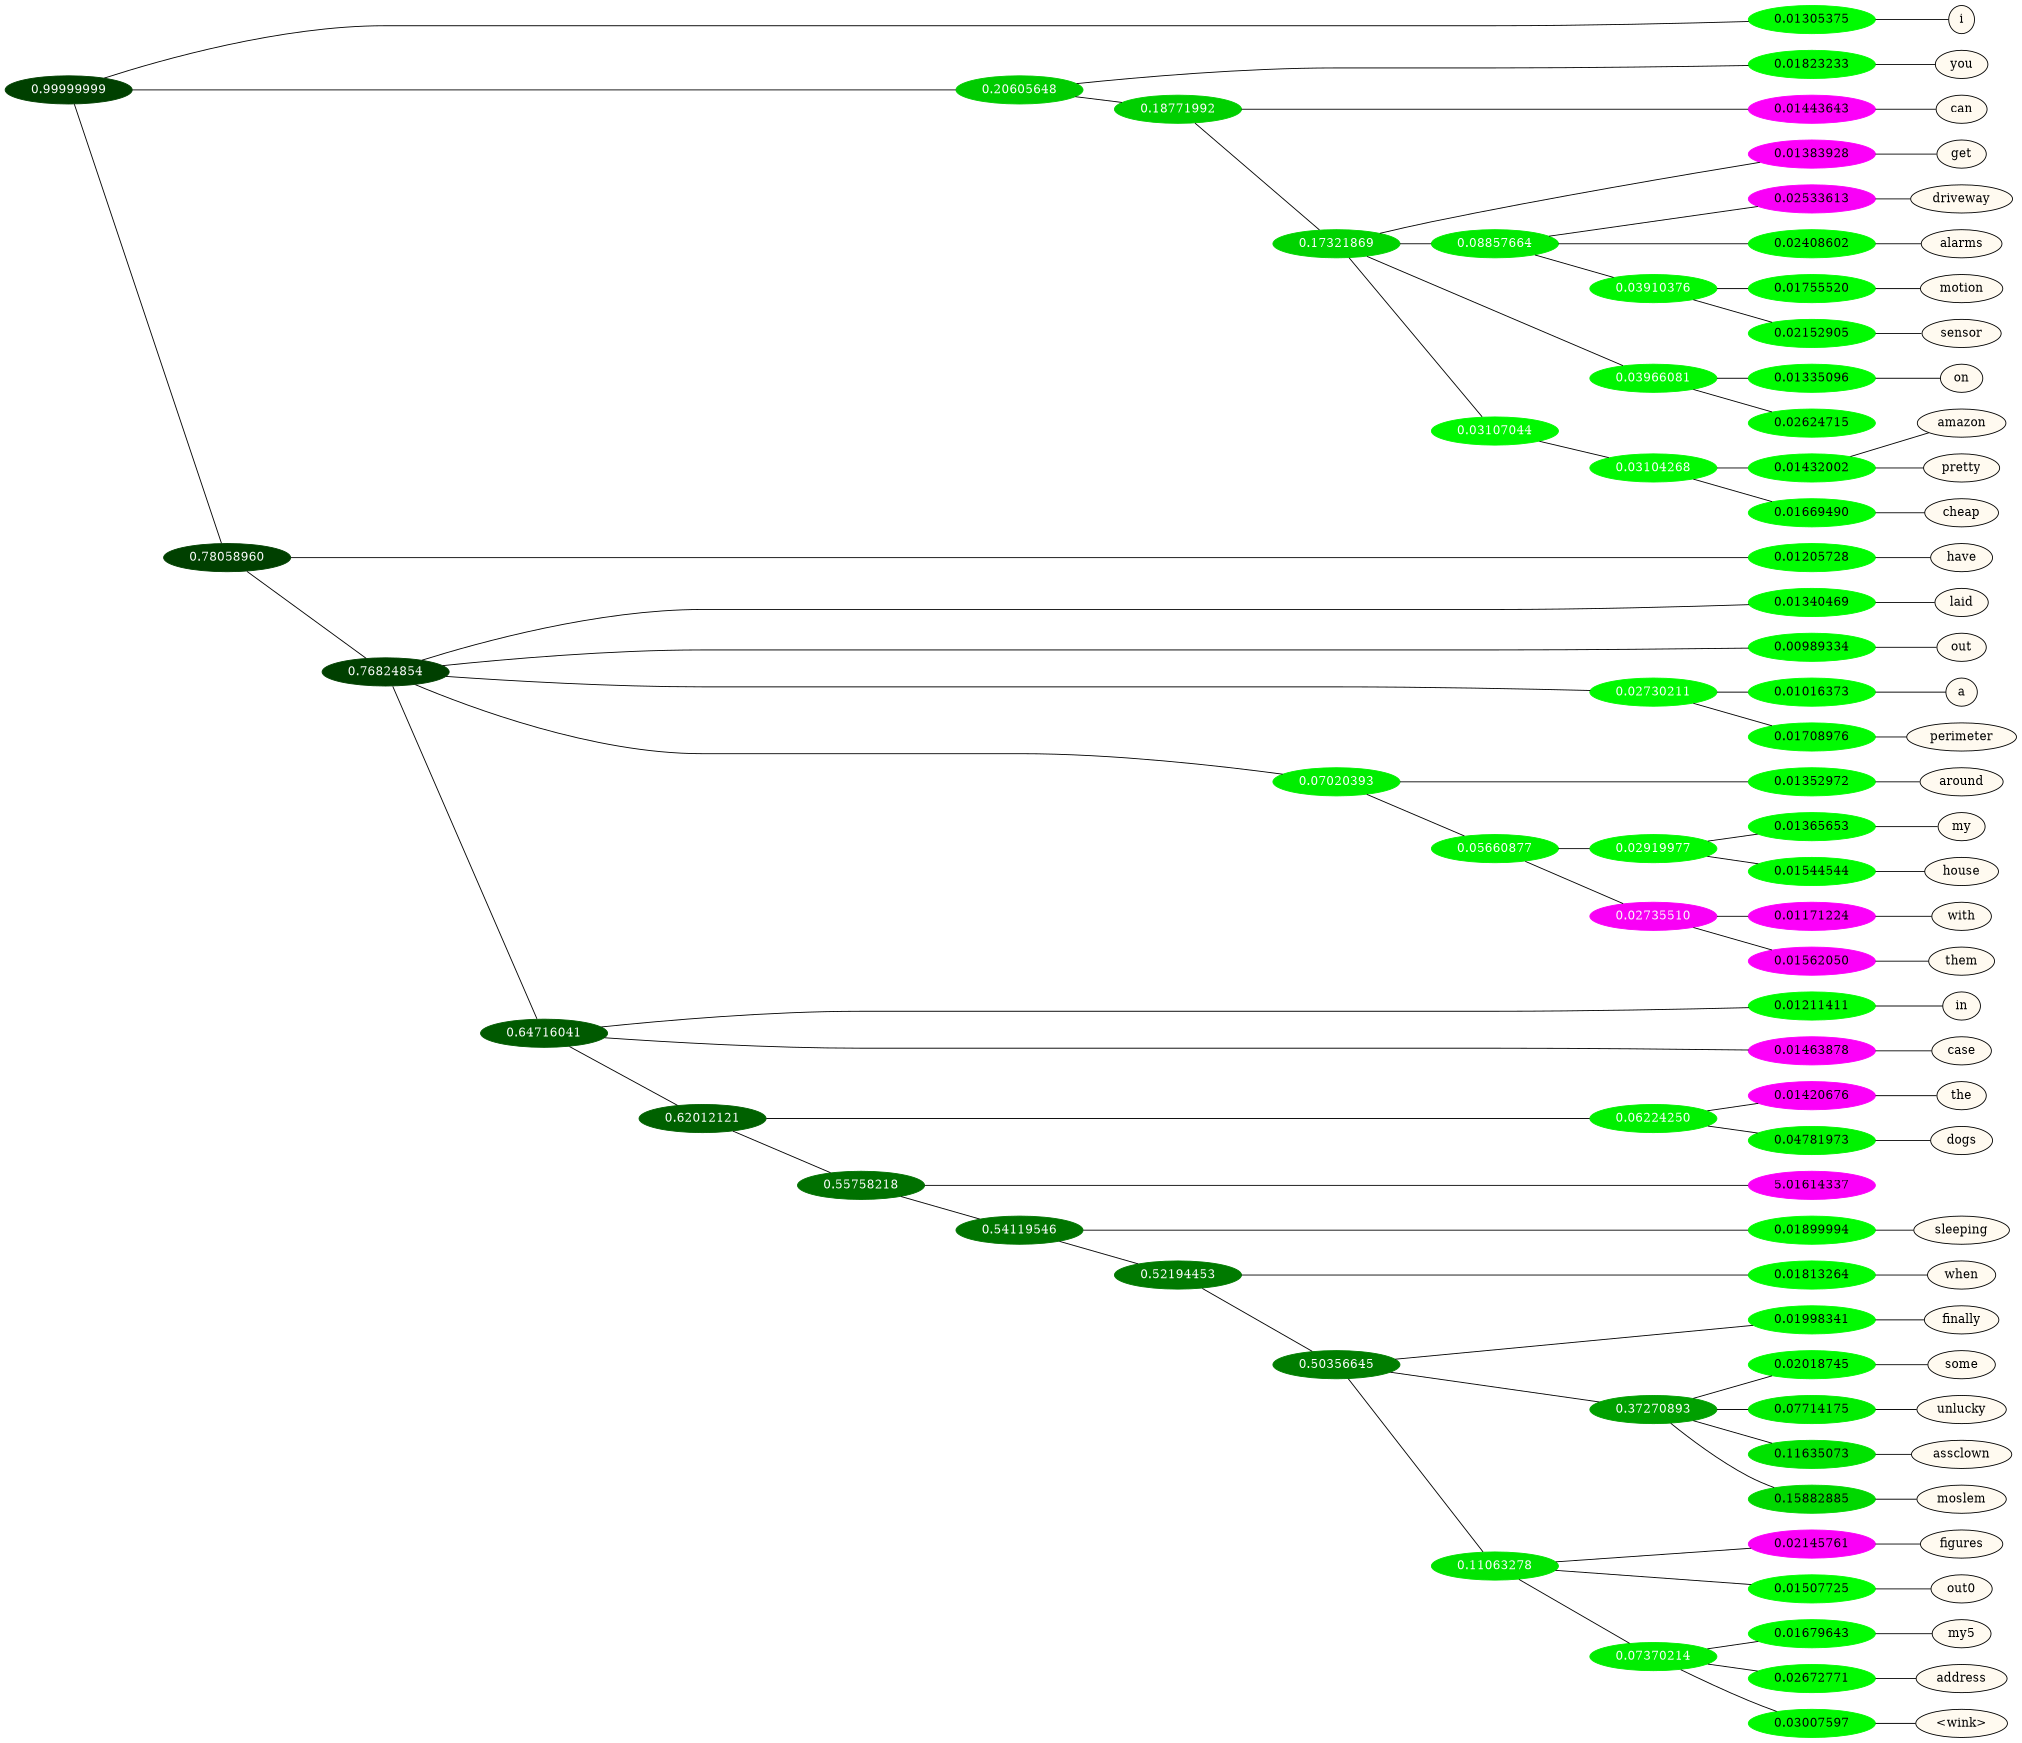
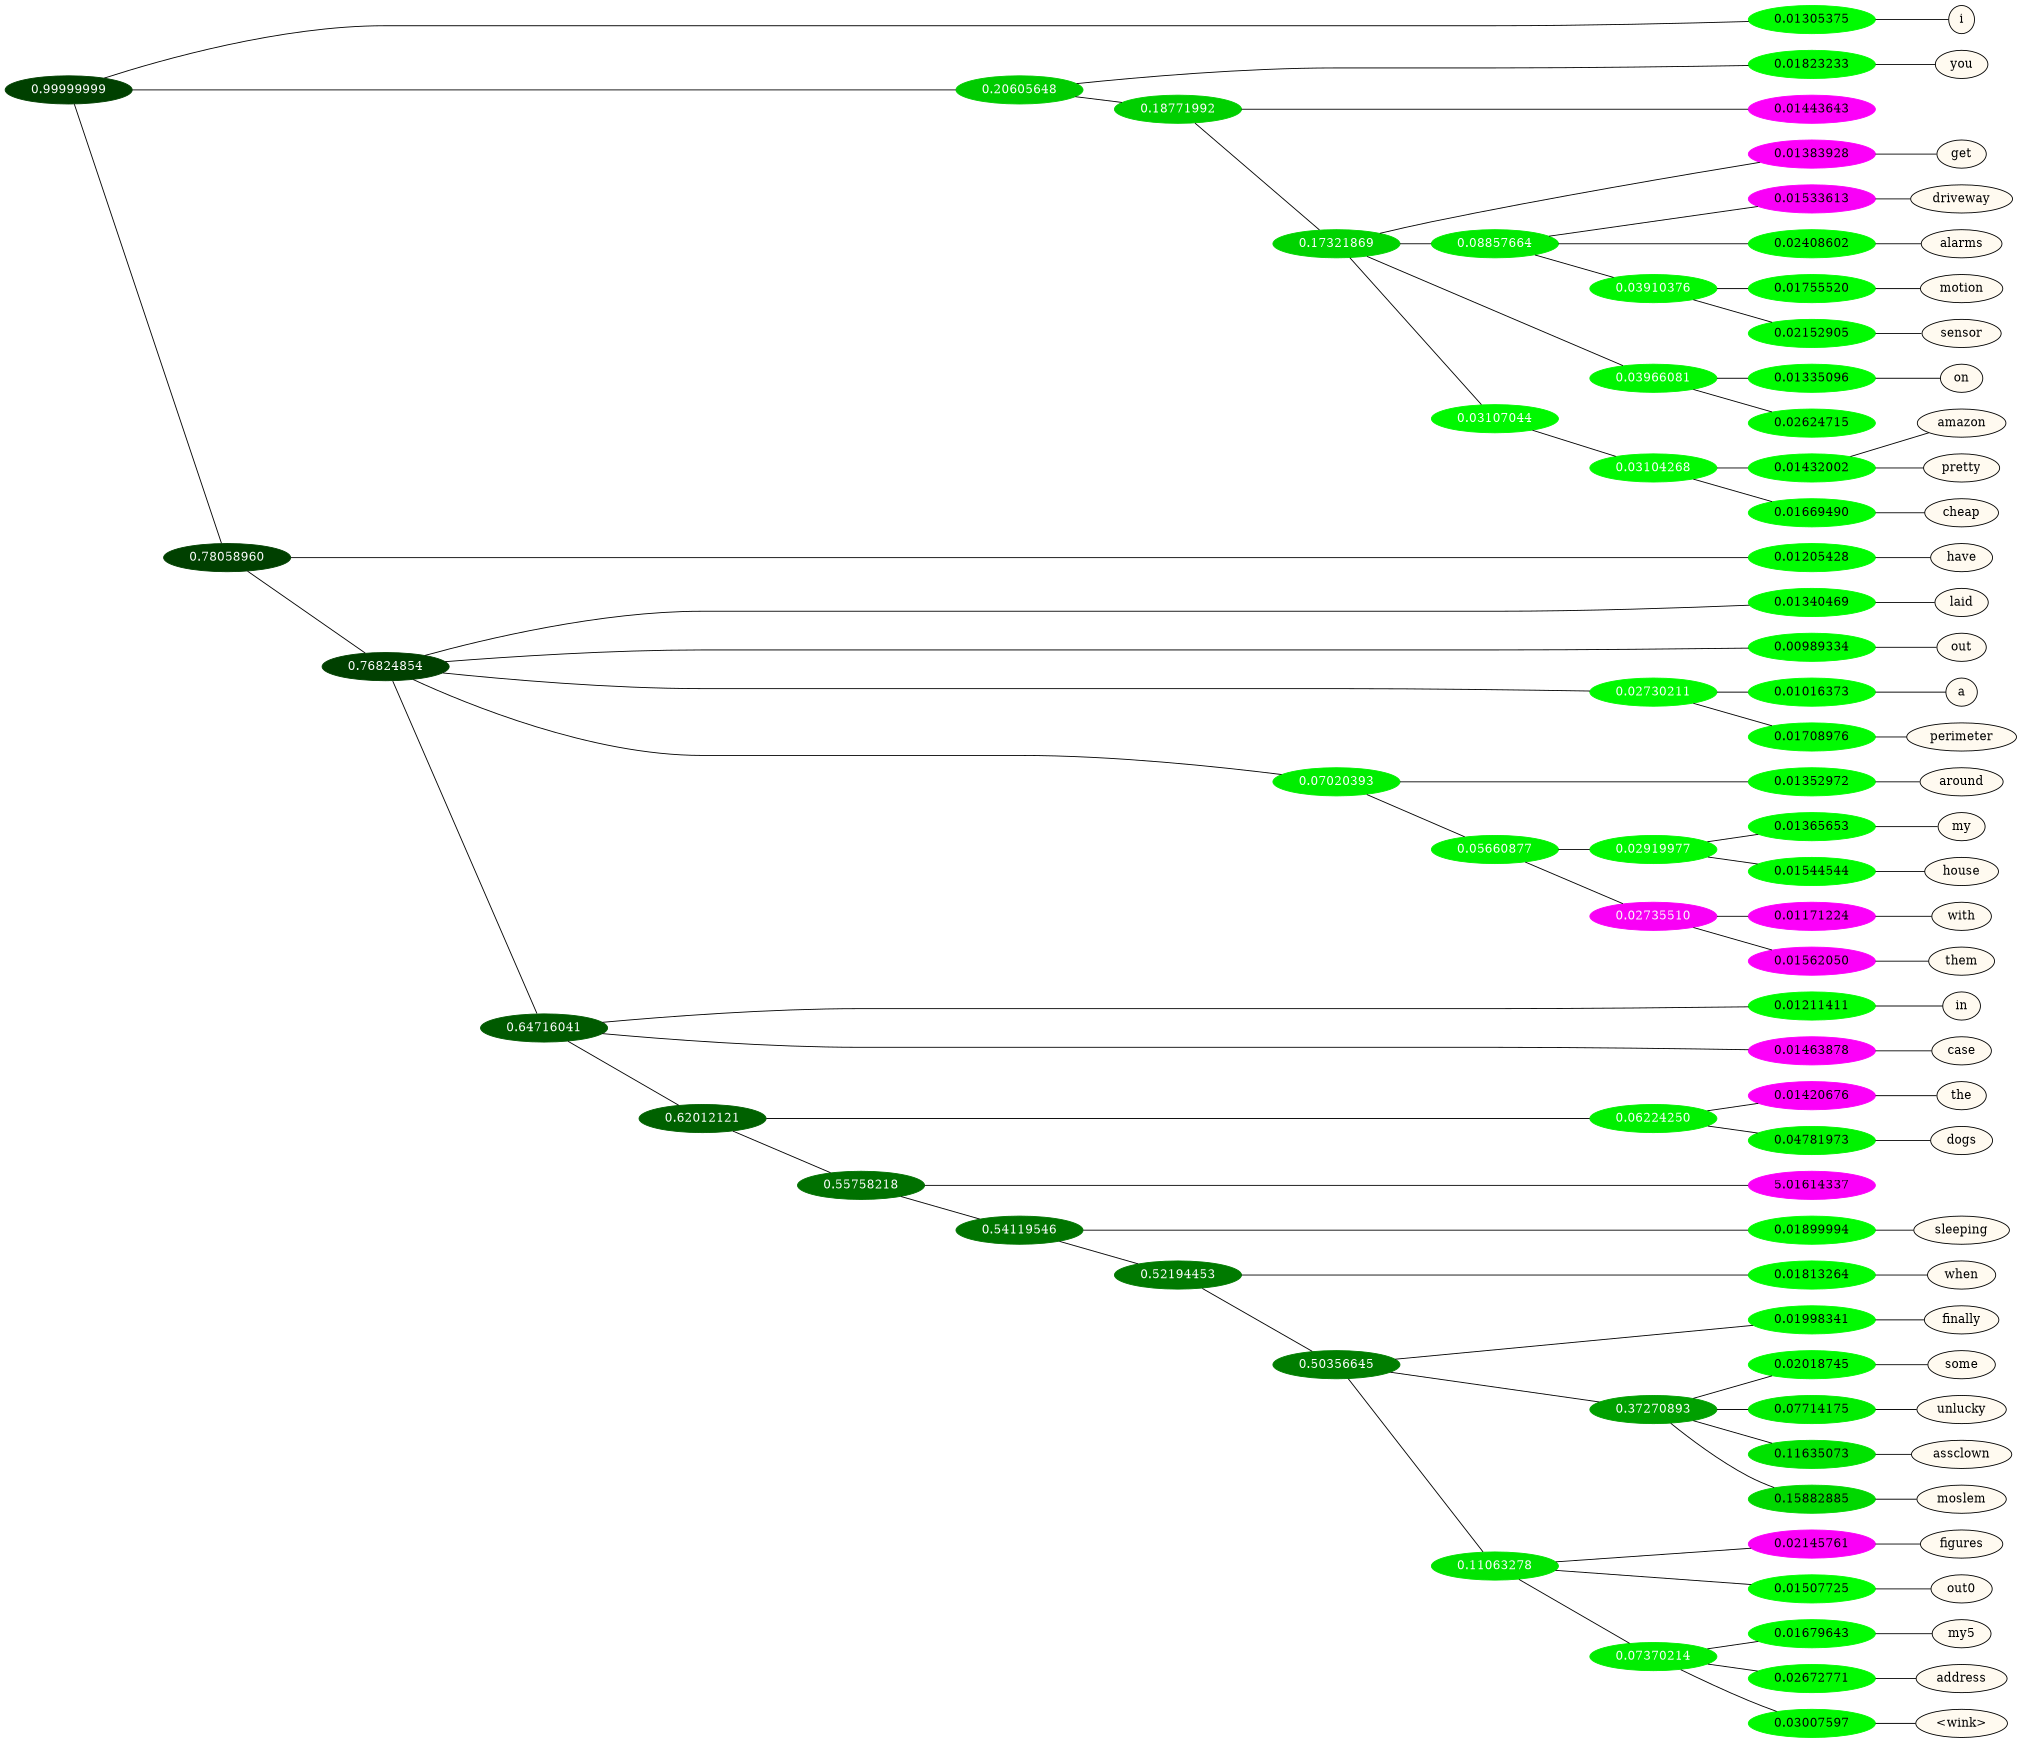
node "can": removed
node "0.02533613": label "0.02533613" -> "0.01533613"
node "0.01205728": label "0.01205728" -> "0.01205428"
